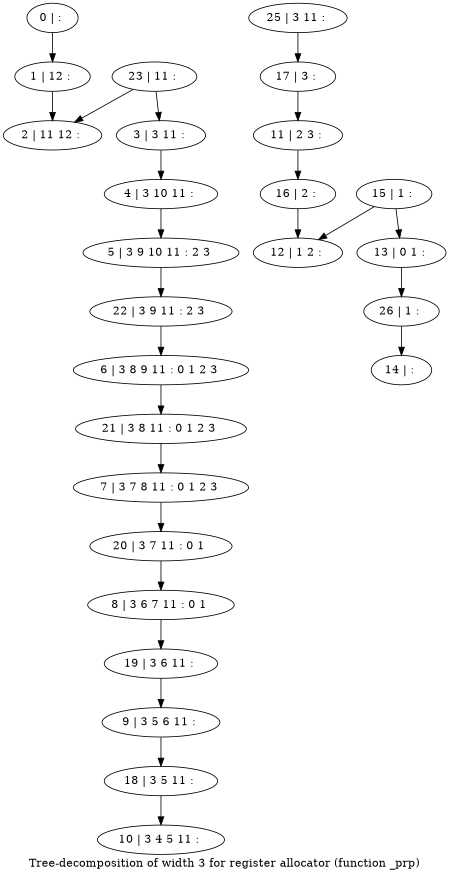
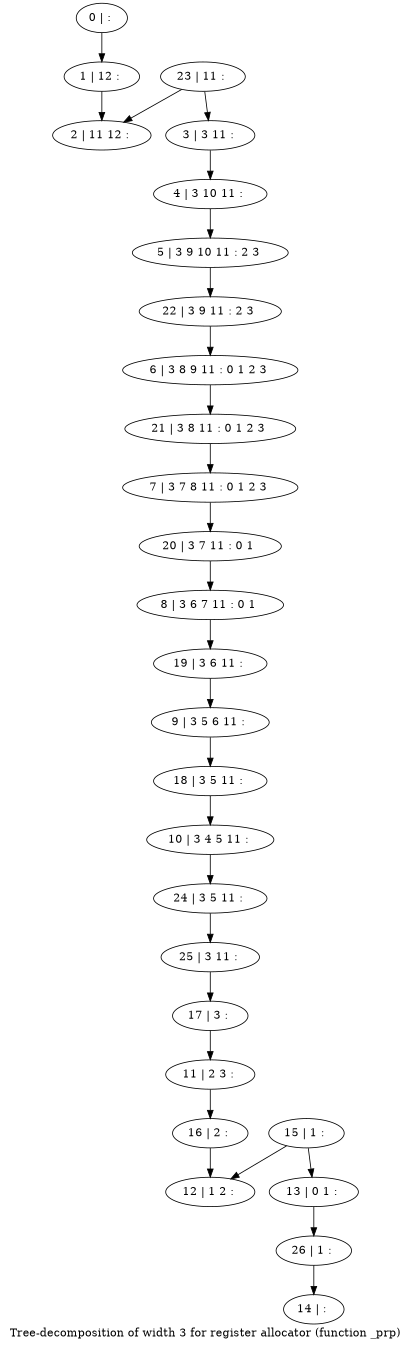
node "24 | 3 5 11 :": added
